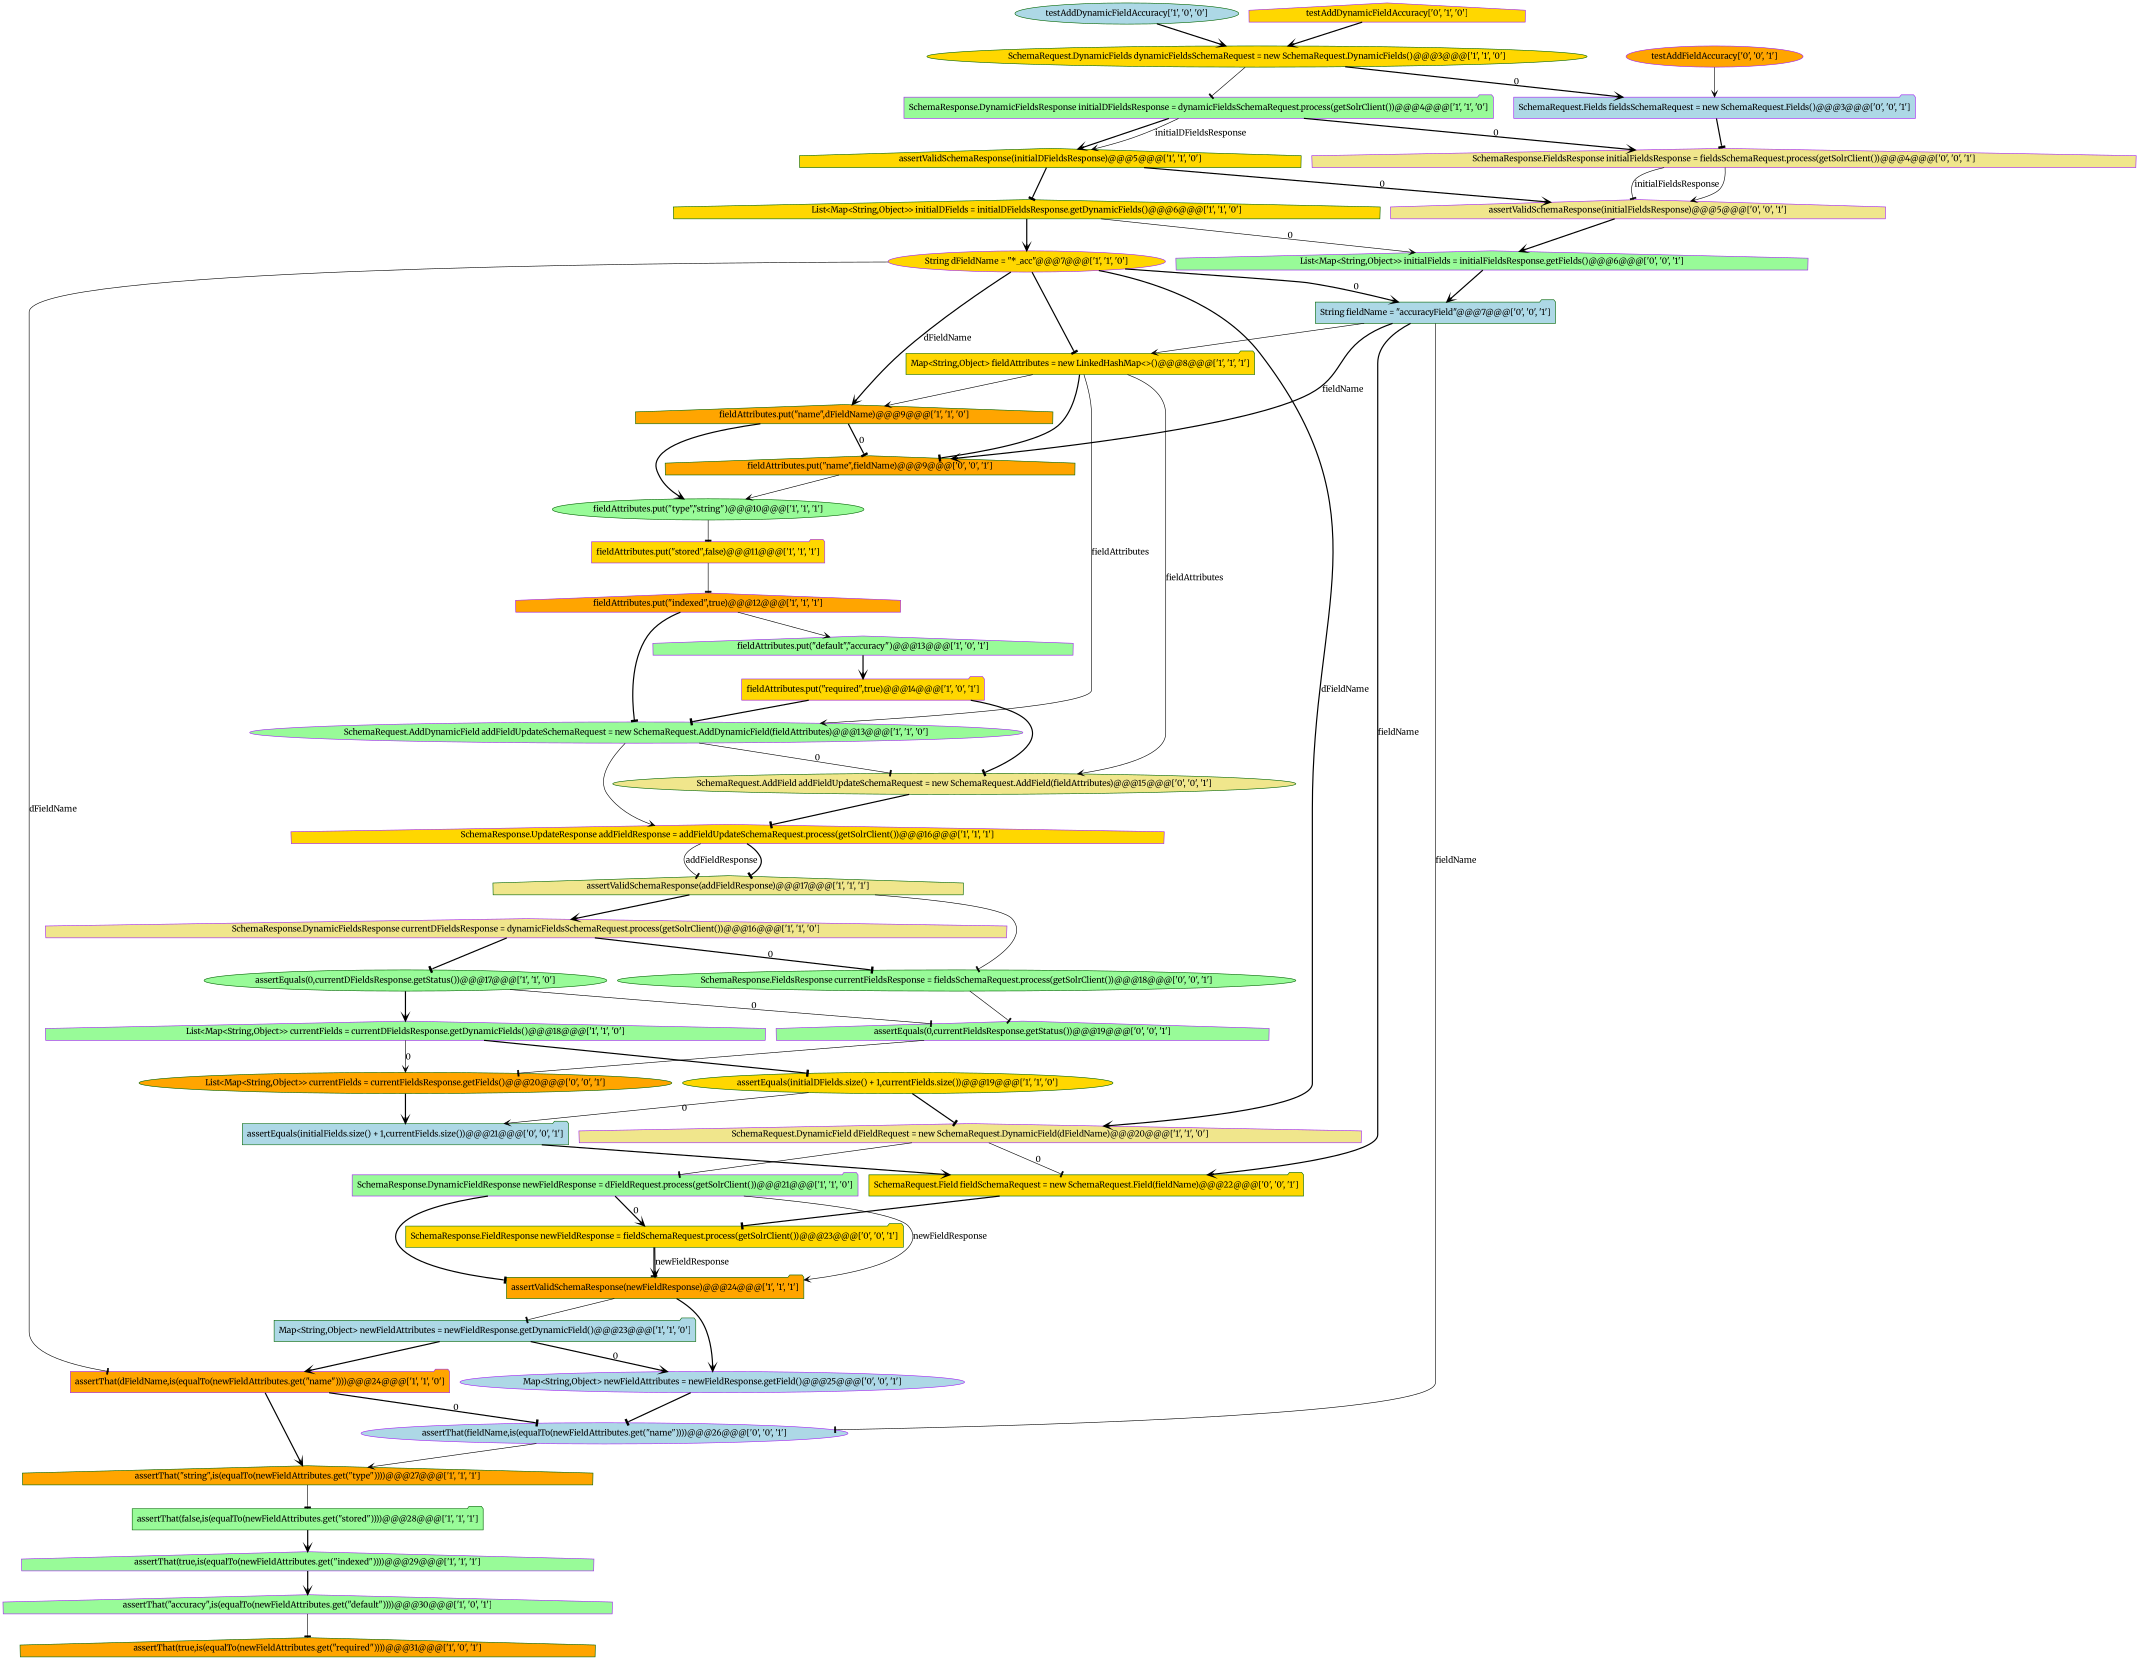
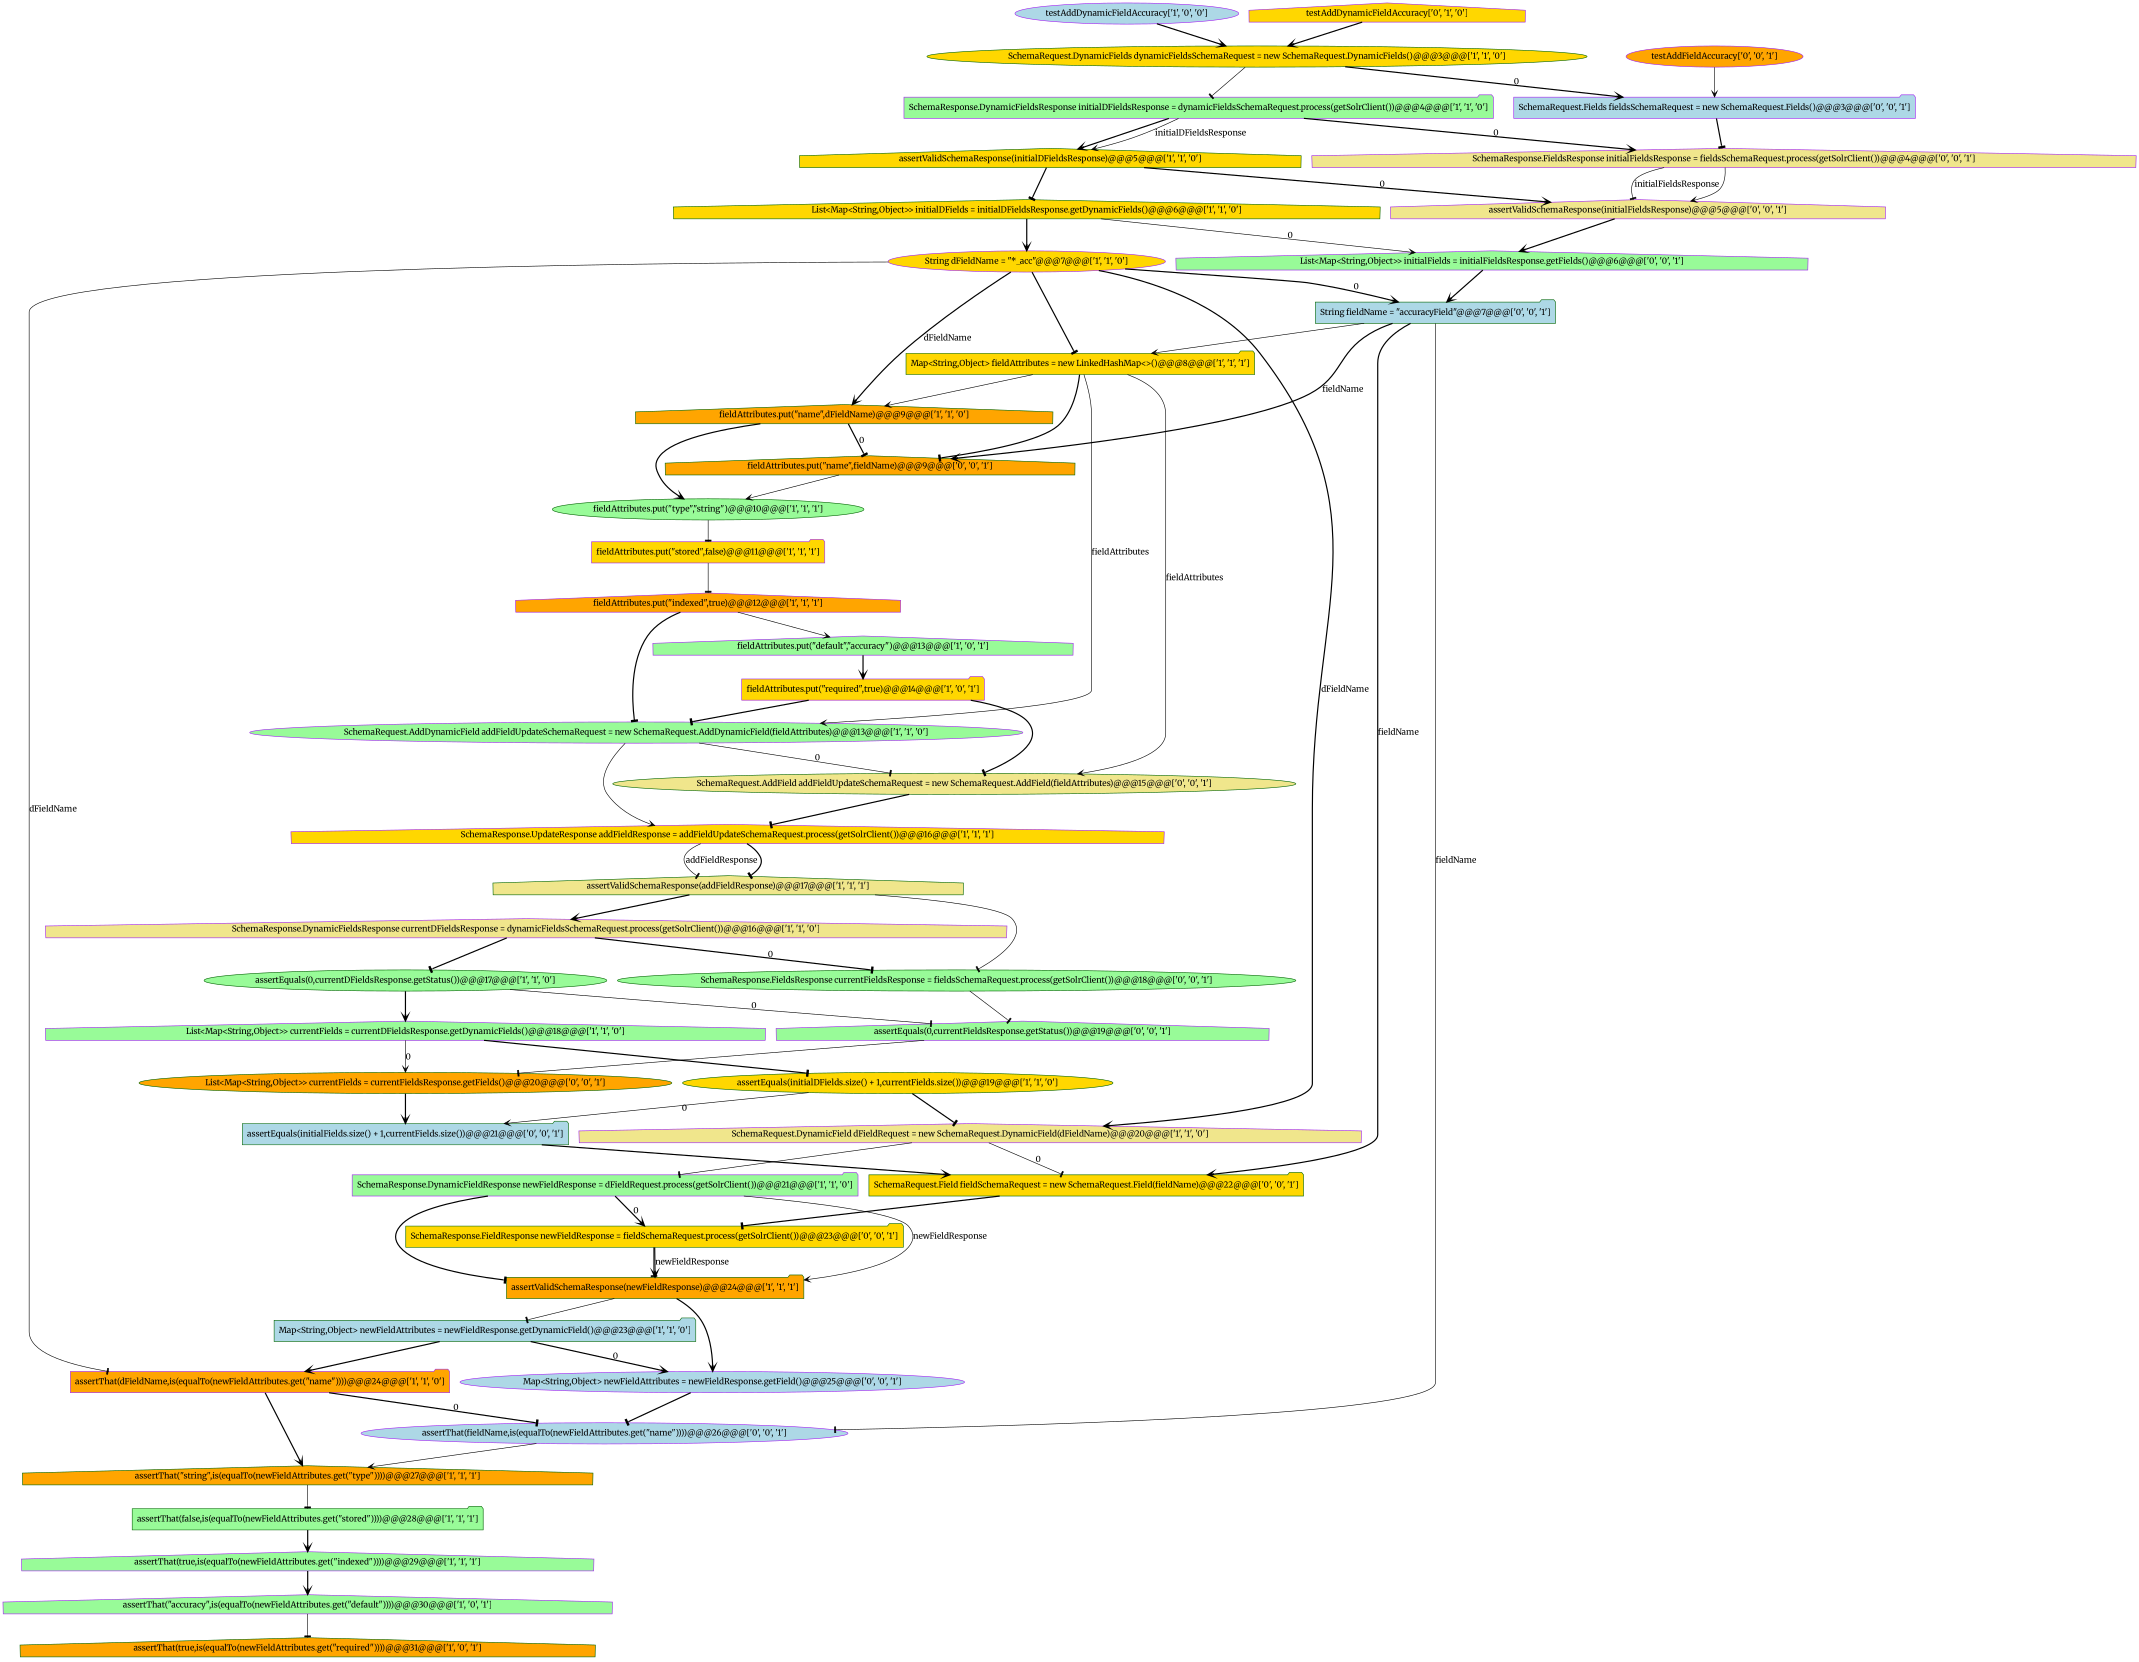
node "testAddDynamicFieldAccuracy['1', '0', '0']": color darkgreen -> purple
